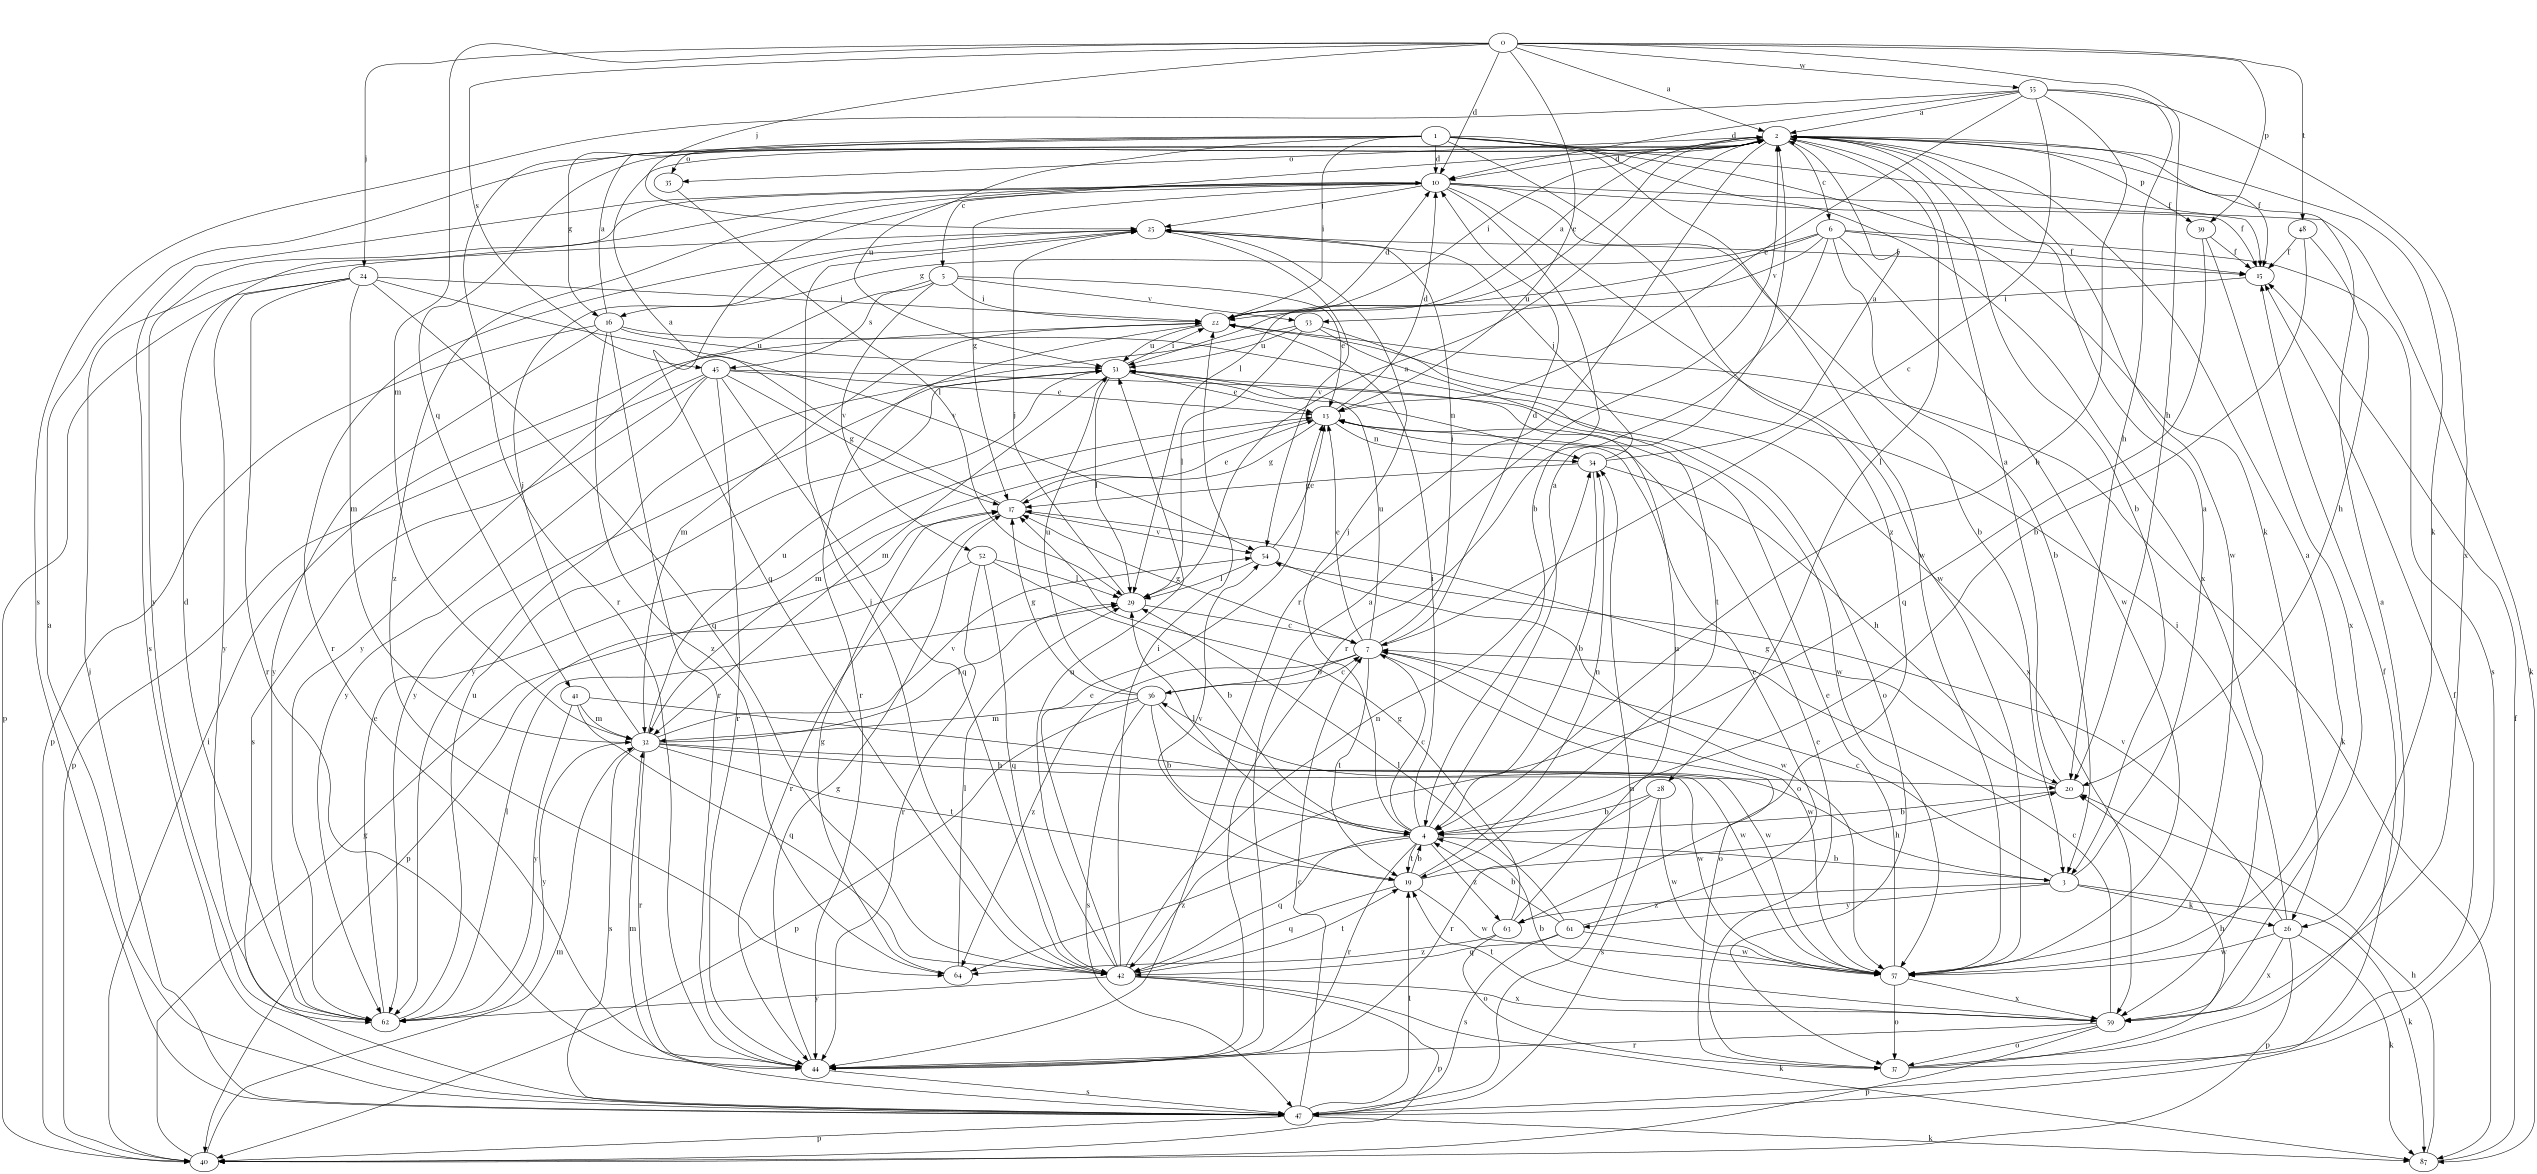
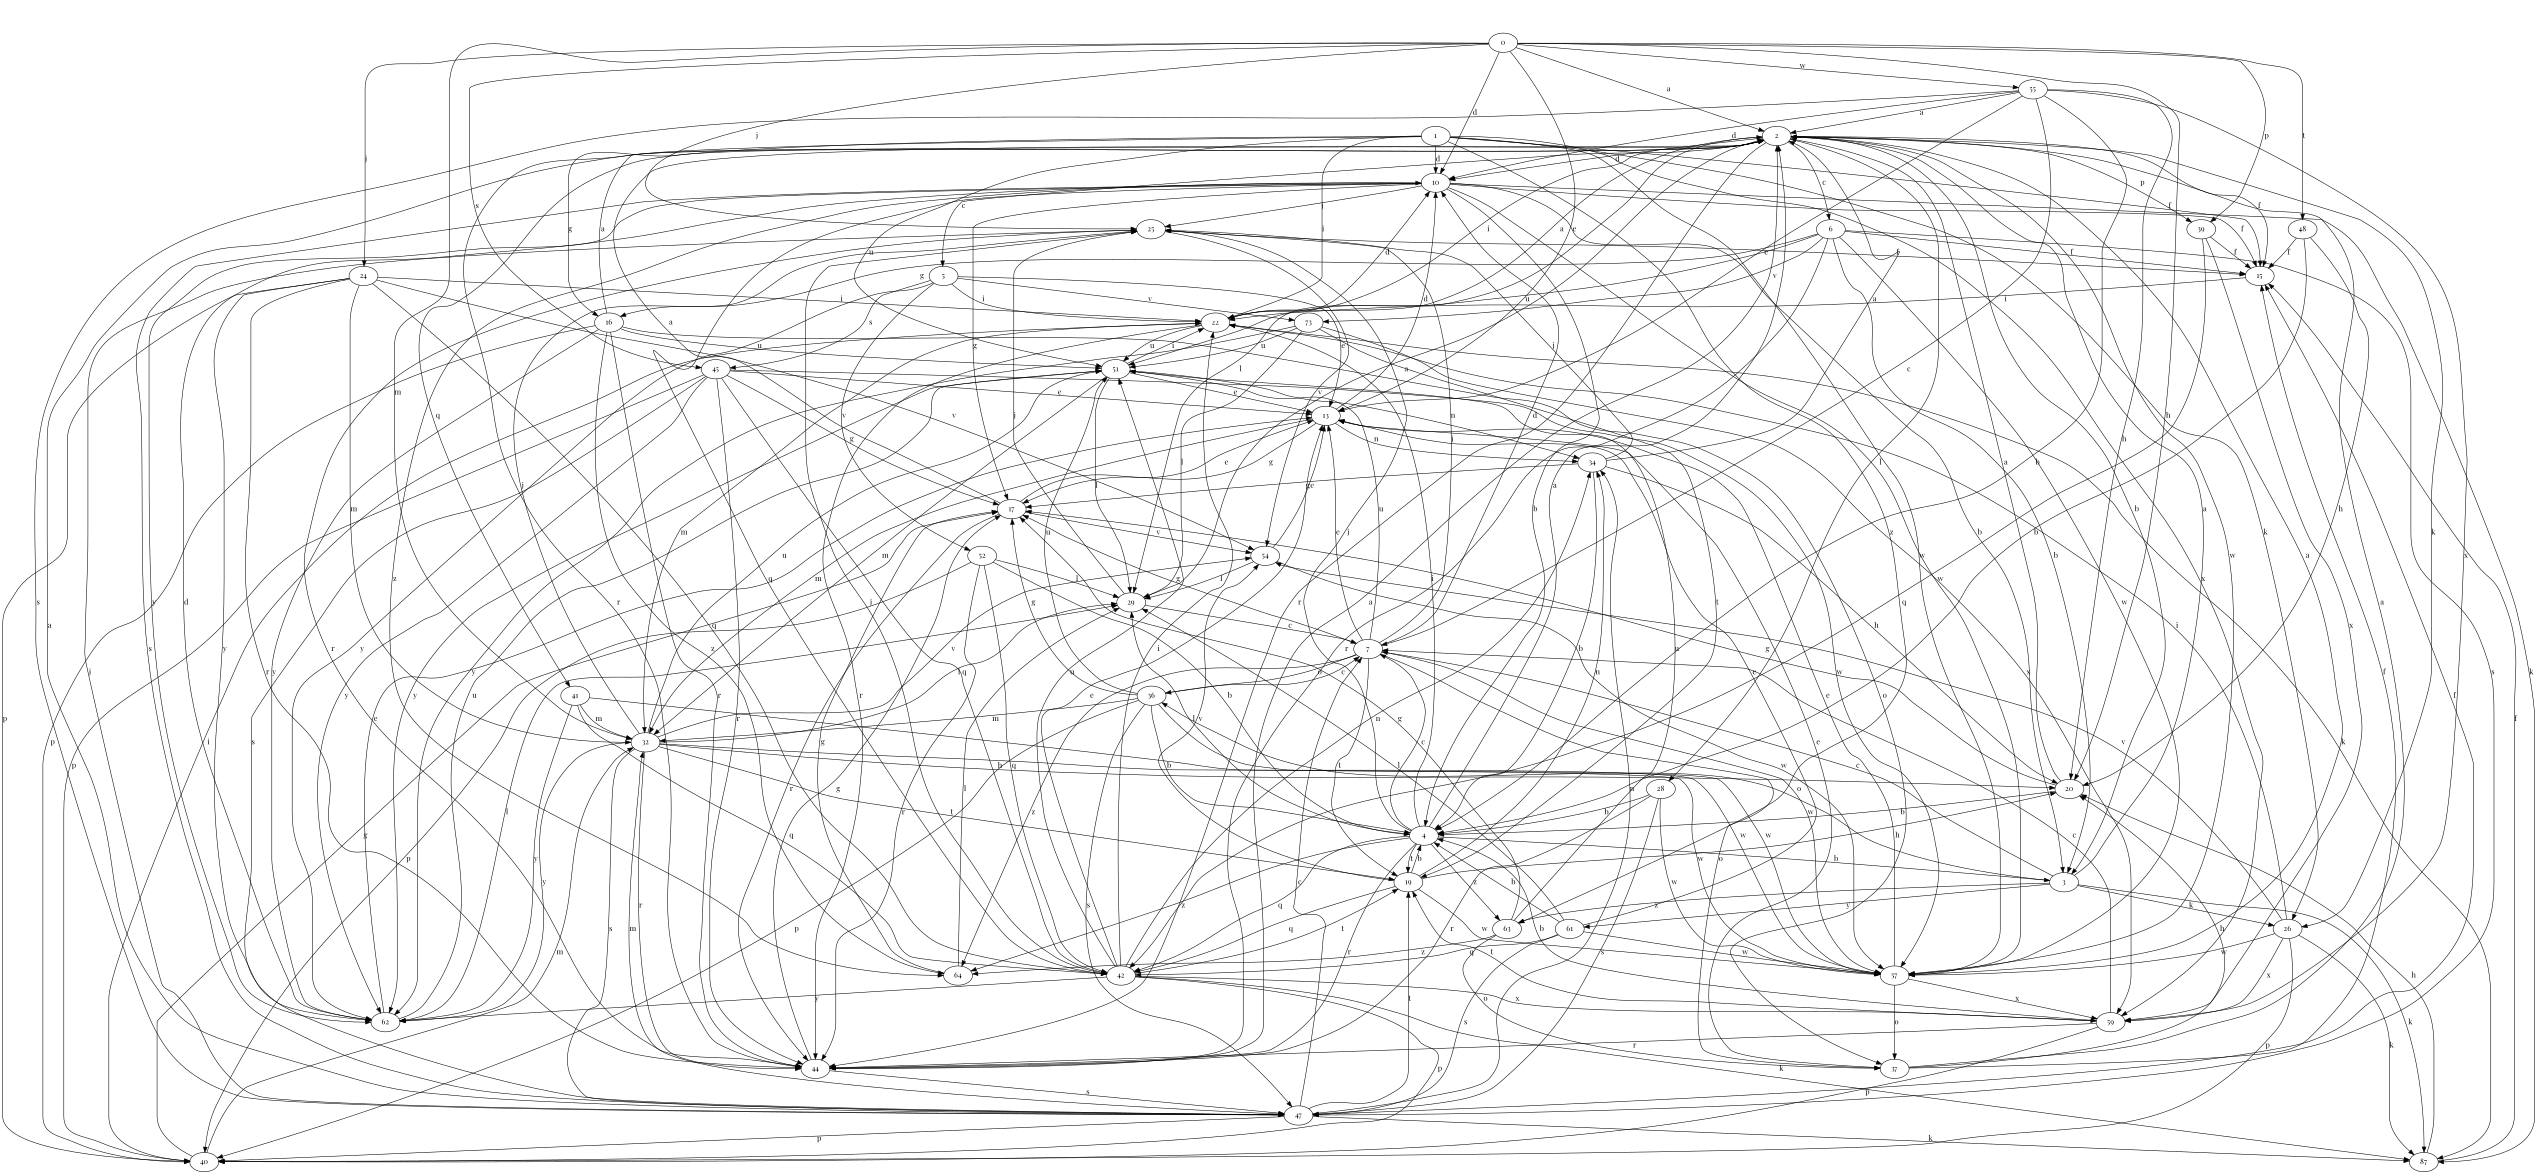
node "35": removed
node "53": label "53" -> "73"
edge "59" -> "37": removed, label "o"
